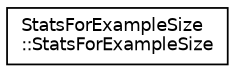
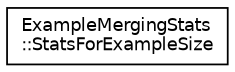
node "StatsForExampleSize ::StatsForExampleSize": label "StatsForExampleSize ::StatsForExampleSize" -> "ExampleMergingStats ::StatsForExampleSize"
